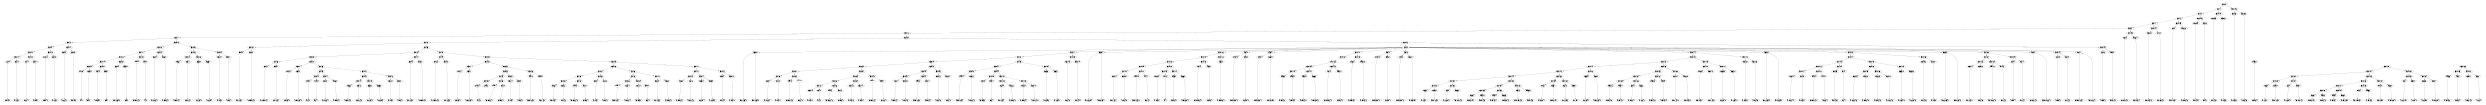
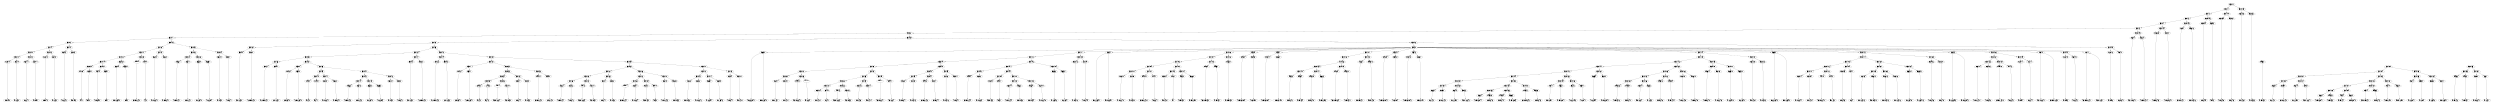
node "[F  A](3)": added
